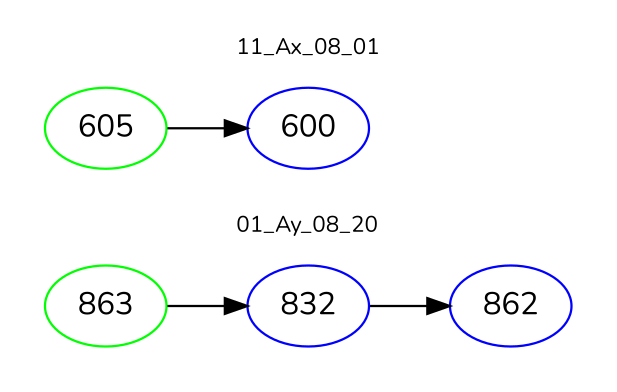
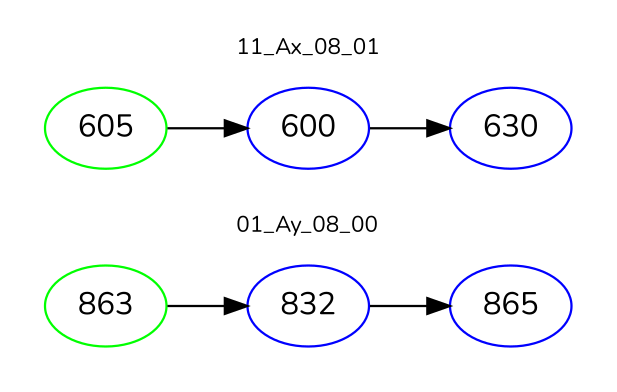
node "630": added
cluster "01_Ay_08_20": label "01_Ay_08_20" -> "01_Ay_08_00"
node "862": label "862" -> "865"
